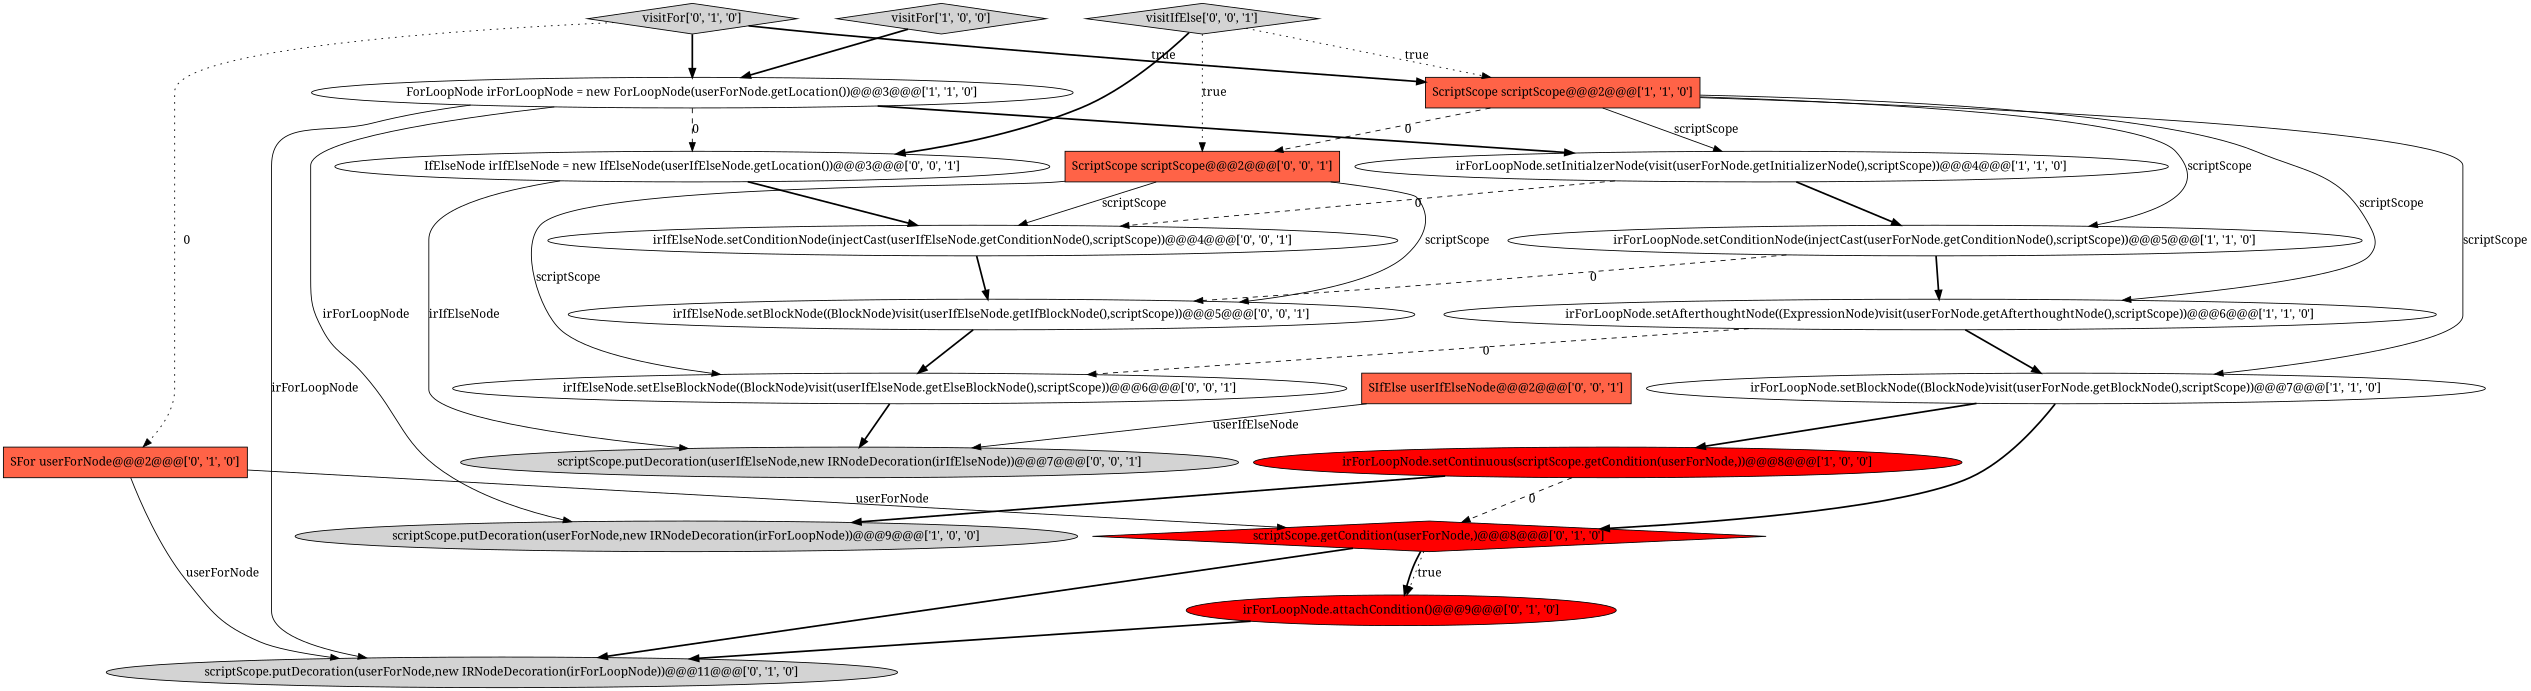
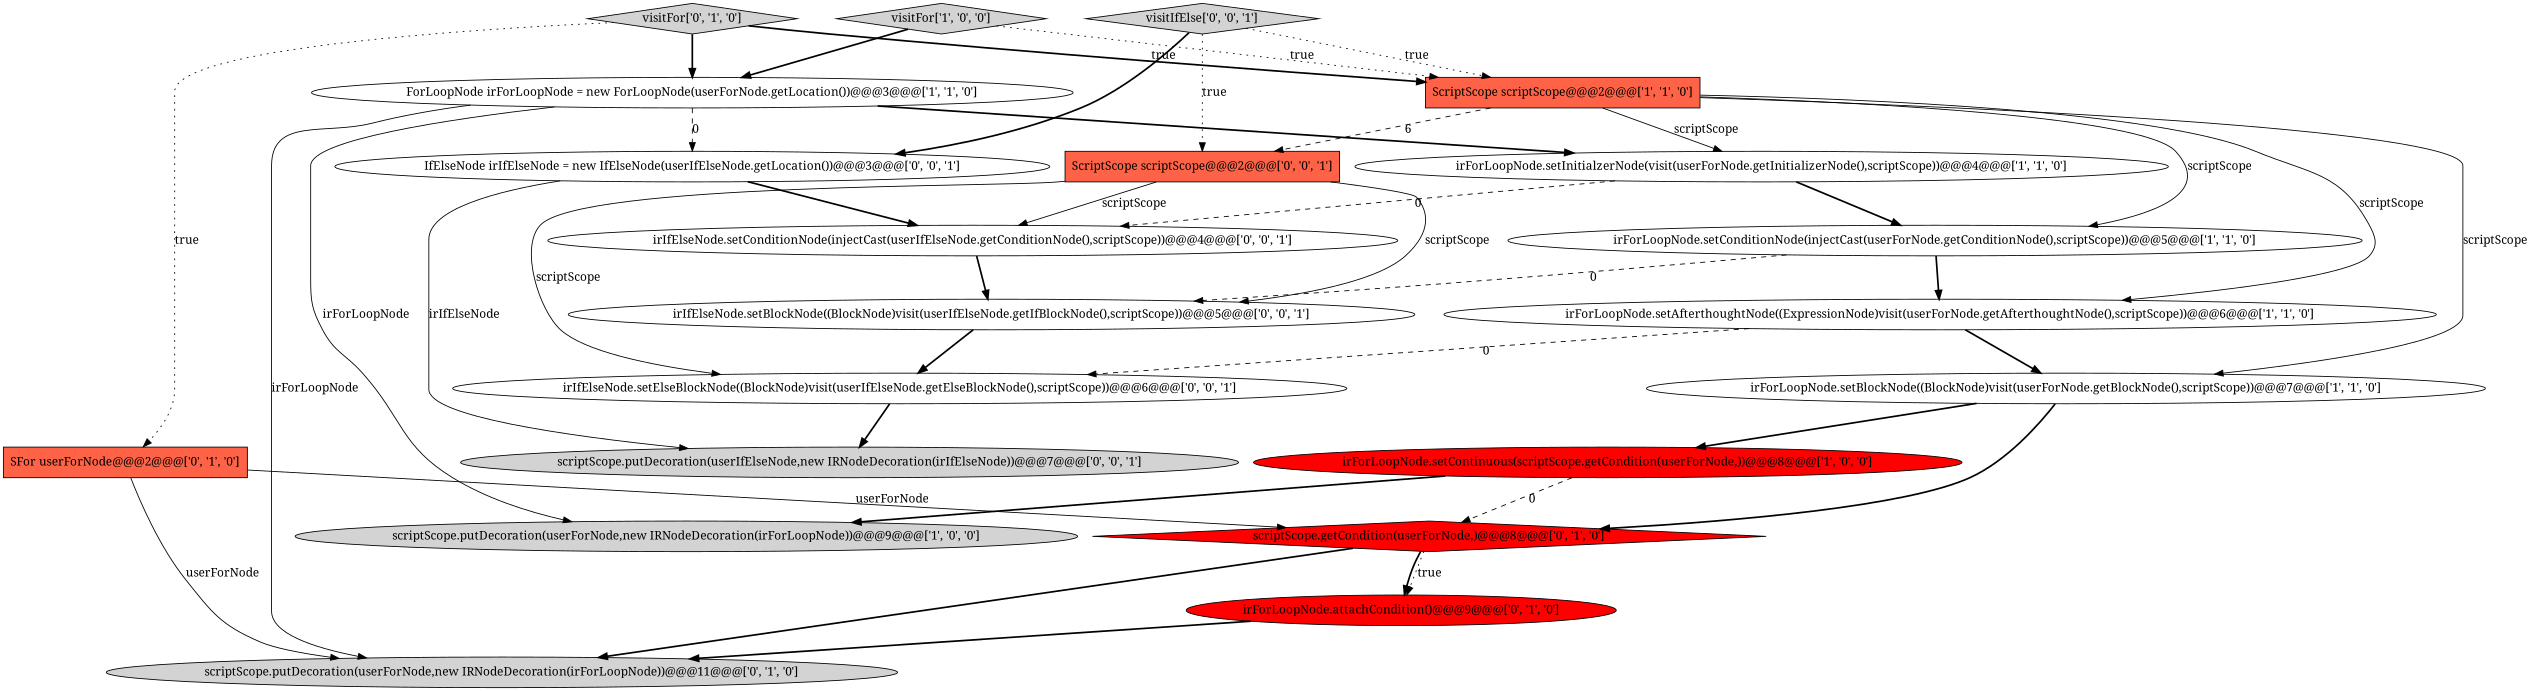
edge "visitFor['1', '0', '0']" -> "ScriptScope scriptScope@@@2@@@['1', '1', '0']": added, label "true"
edge "ScriptScope scriptScope@@@2@@@['1', '1', '0']" -> "ScriptScope scriptScope@@@2@@@['0', '0', '1']": label "0" -> "6"
edge "visitFor['0', '1', '0']" -> "SFor userForNode@@@2@@@['0', '1', '0']": label "0" -> "true"
node "SIfElse userIfElseNode@@@2@@@['0', '0', '1']": removed
